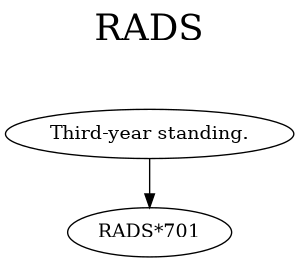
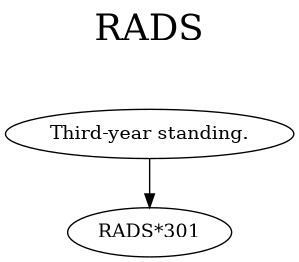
node "RADS*701": label "RADS*701" -> "RADS*301"
